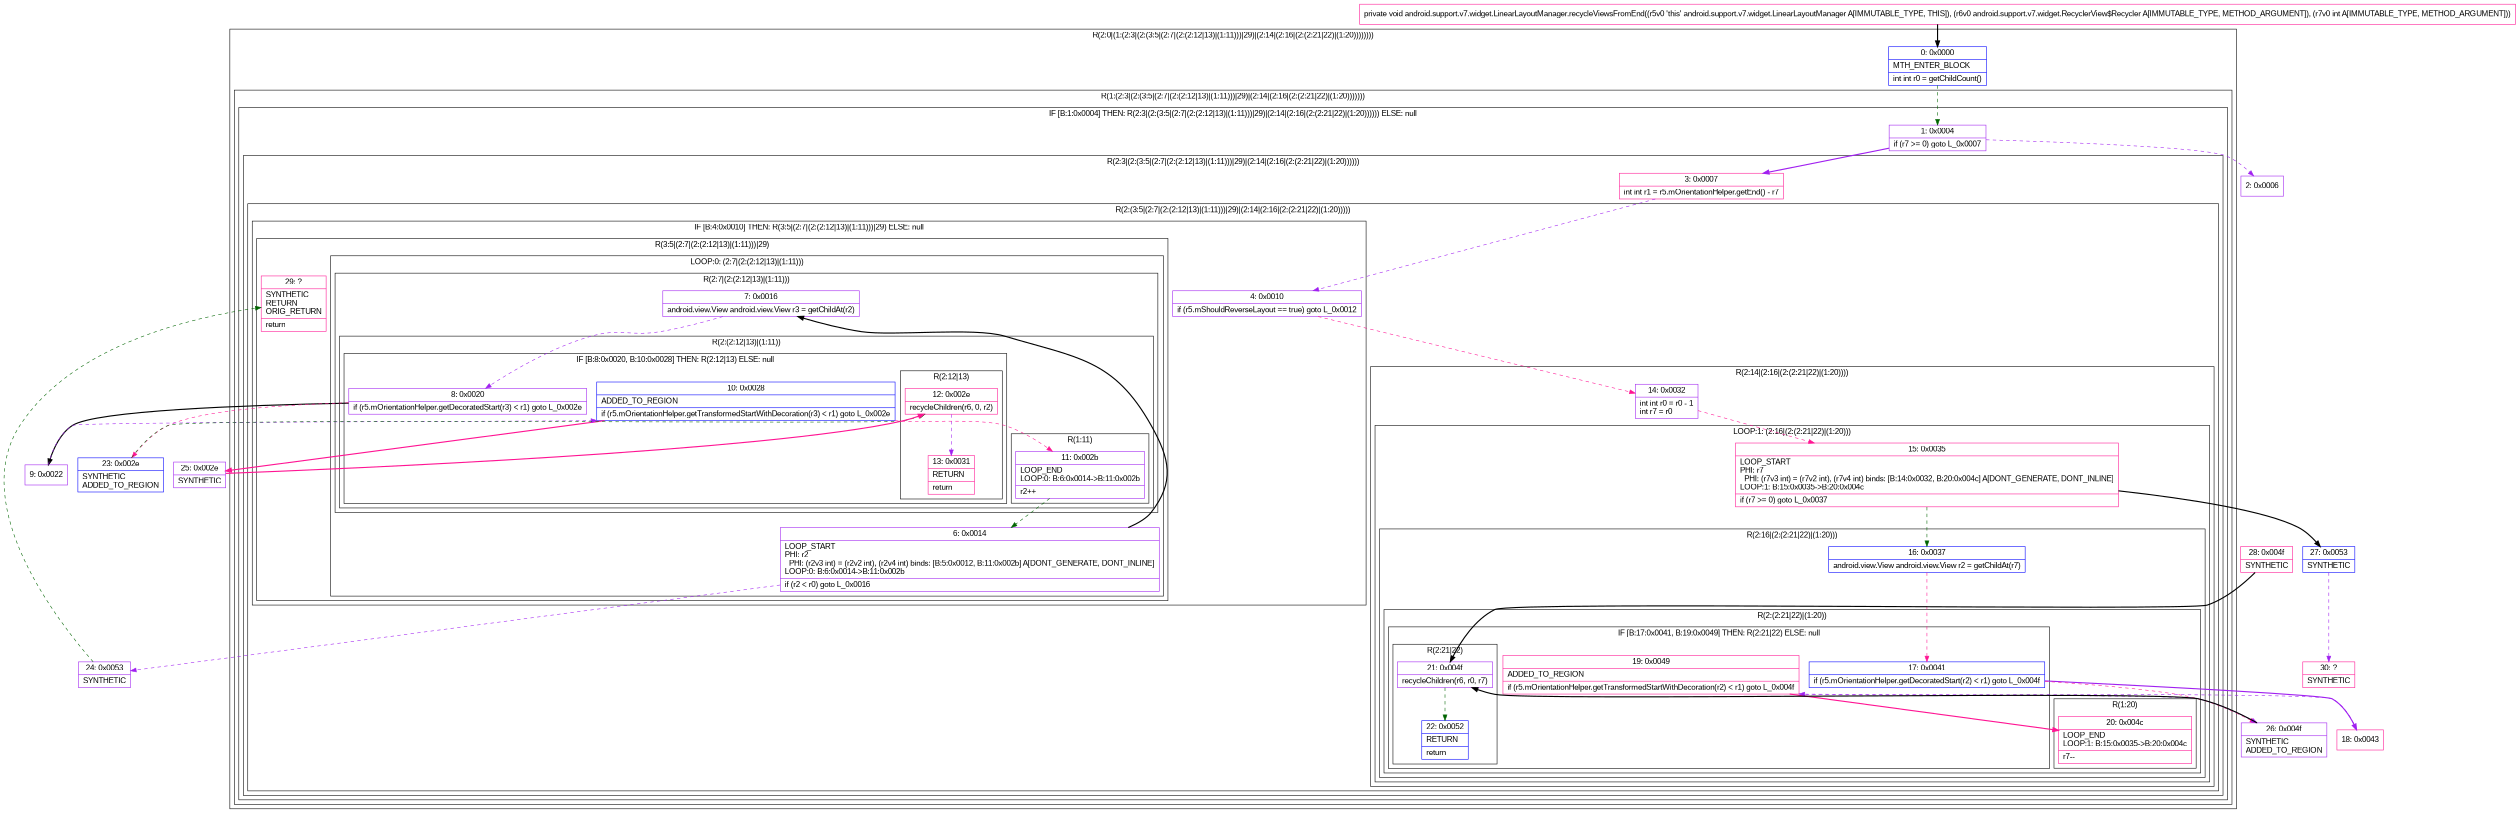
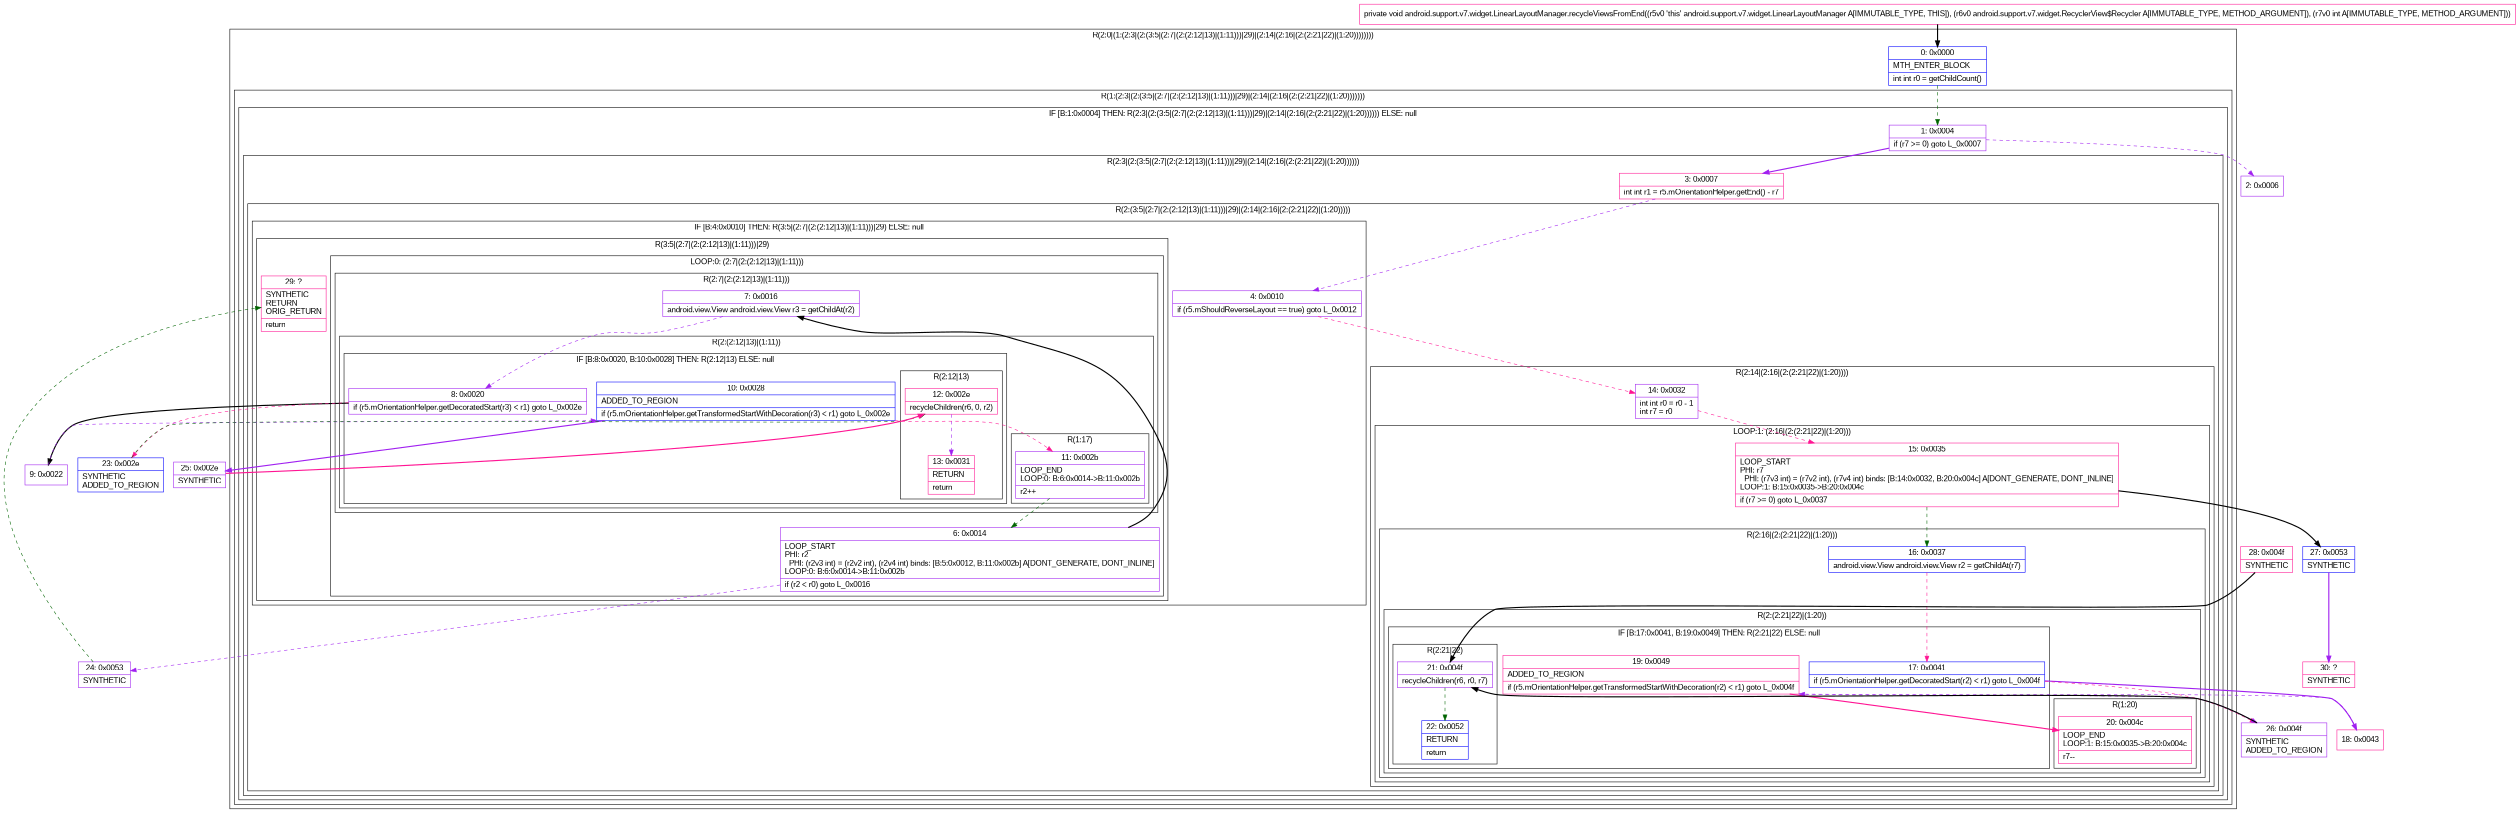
cluster "R(1:11)": label "R(1:11)" -> "R(1:17)"
edge "10: 0x0028" -> "25: 0x002e": color deeppink -> purple
edge "27: 0x0053" -> "30: ?": style dashed -> bold
